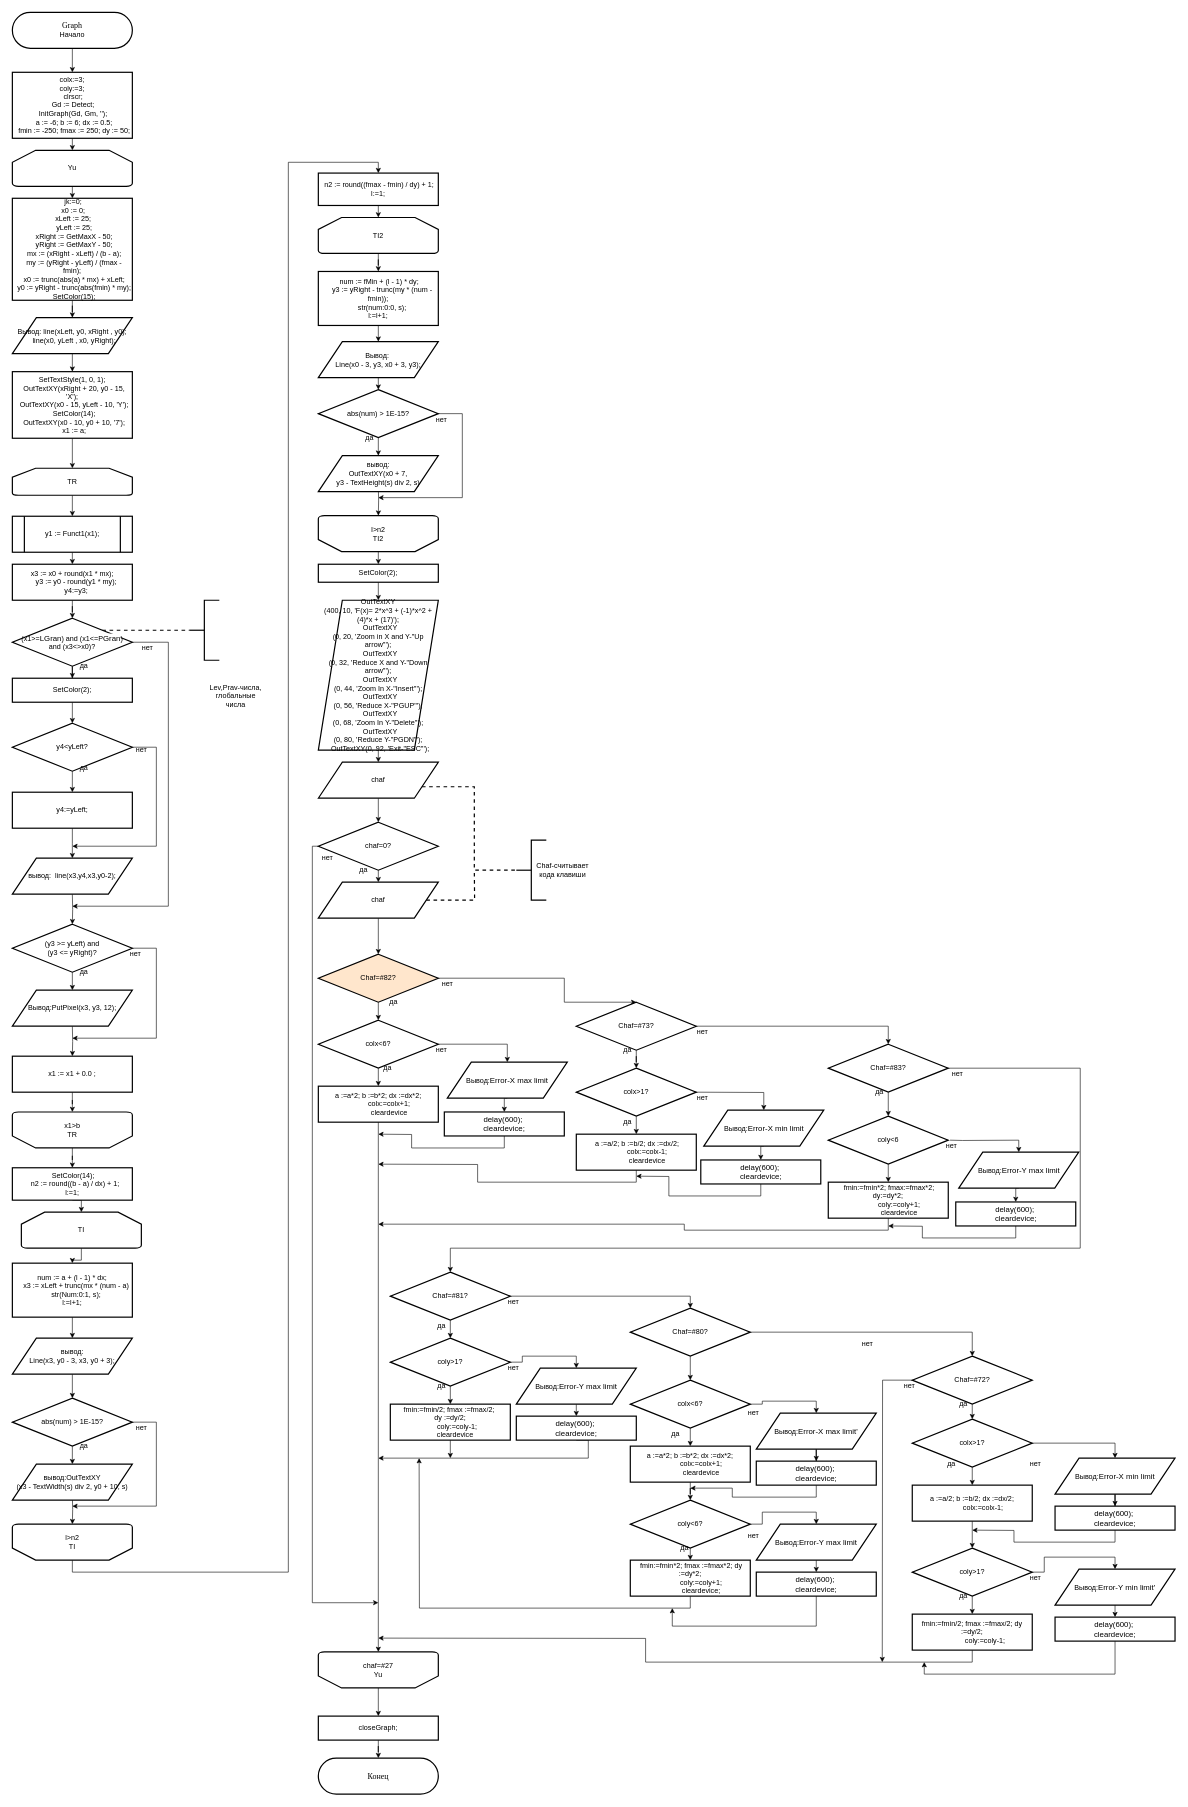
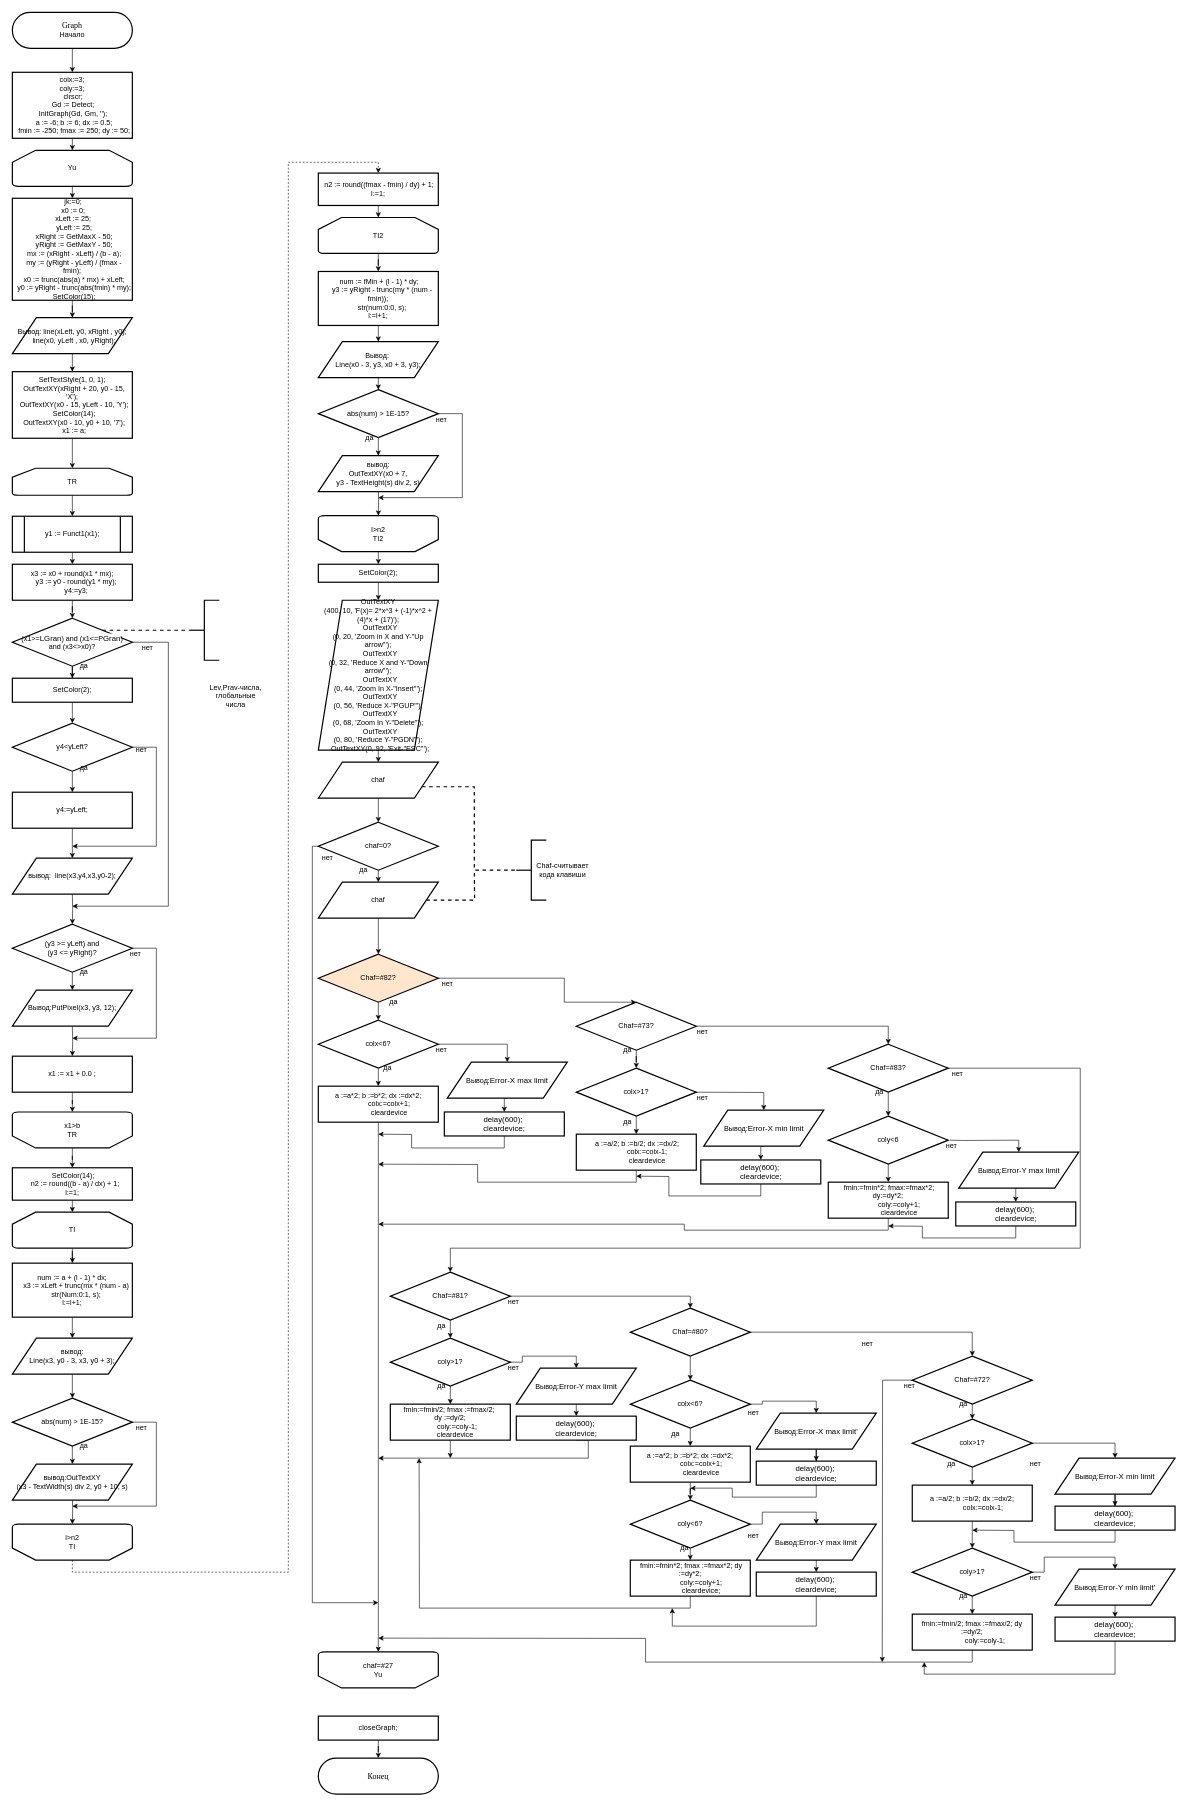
edge "l>n2 TI" -> "n2 := round((fmax - fmin) / dy) + 1; l:=1;": style solid -> dashed
node "TI": moved (81, 1230) -> (72, 1230)
edge "chaf=#27 Yu" -> "closeGraph;": removed
